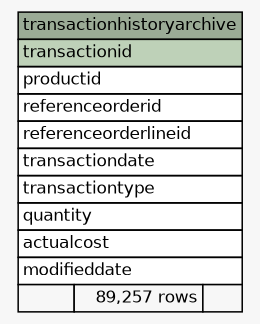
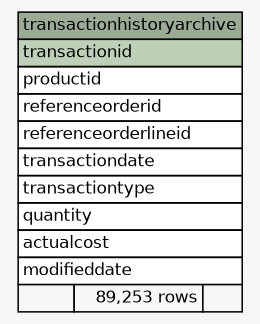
node "transactionhistoryarchive": text "89,257 rows" -> "89,253 rows"
